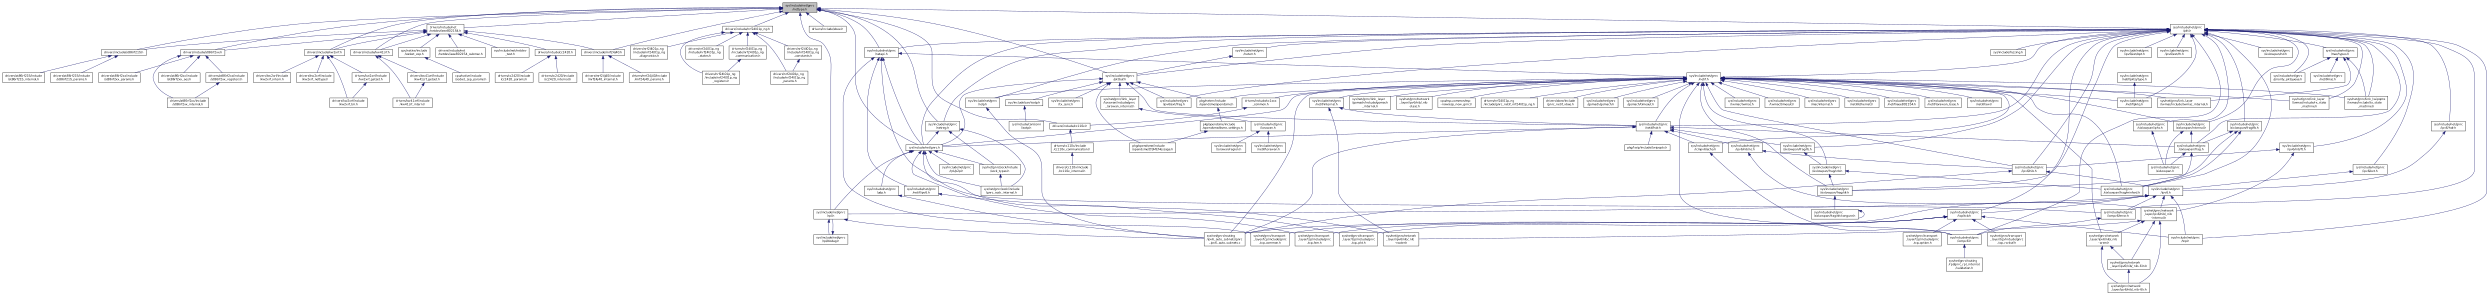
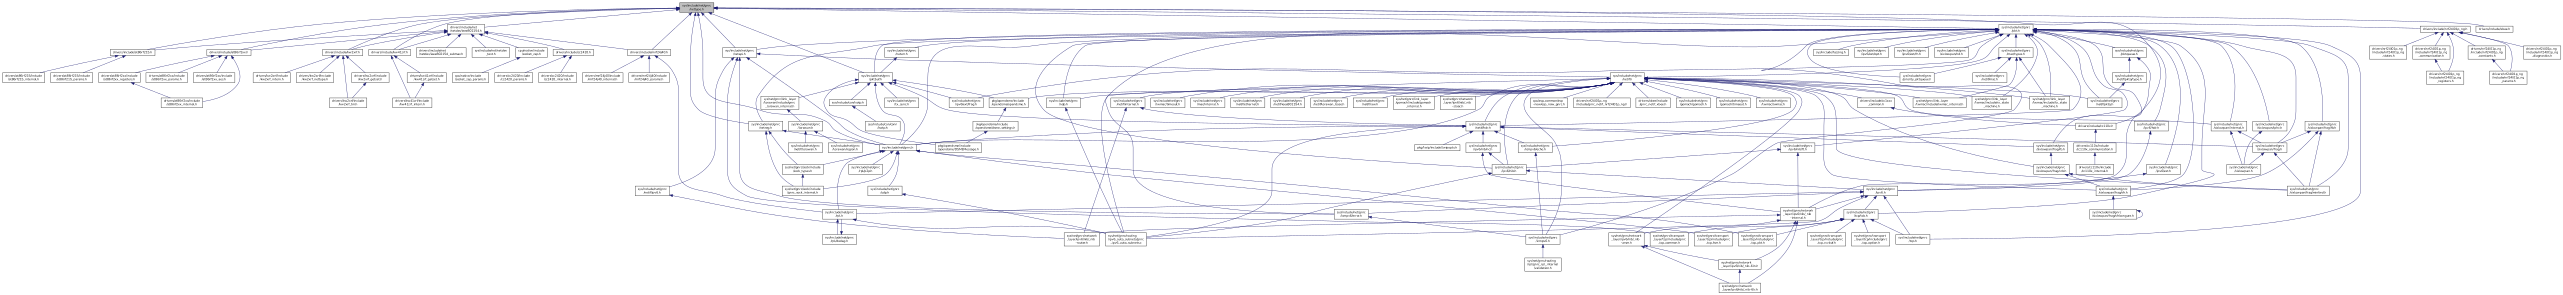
node "sys/include/net/gnrc /pktqueue.h": added
node "pkg/neterr/include /opendsme/opendsme.h": label "pkg/neterr/include /opendsme/opendsme.h" -> "pkg/opendsme/include /opendsme/opendsme.h"
node "sys/net/gnrc/link_lwipopts /lwmac/include/tx_state _machine.h": label "sys/net/gnrc/link_lwipopts /lwmac/include/tx_state _machine.h" -> "sys/net/gnrc/link_layer /lwmac/include/tx_state _machine.h"
edge "sys/include/net/gnrc /rpl.h" -> "sys/include/net/gnrc /nettype.h": now "sys/include/net/gnrc /rpl.h" -> "drivers/include/mrf24j40.h"
